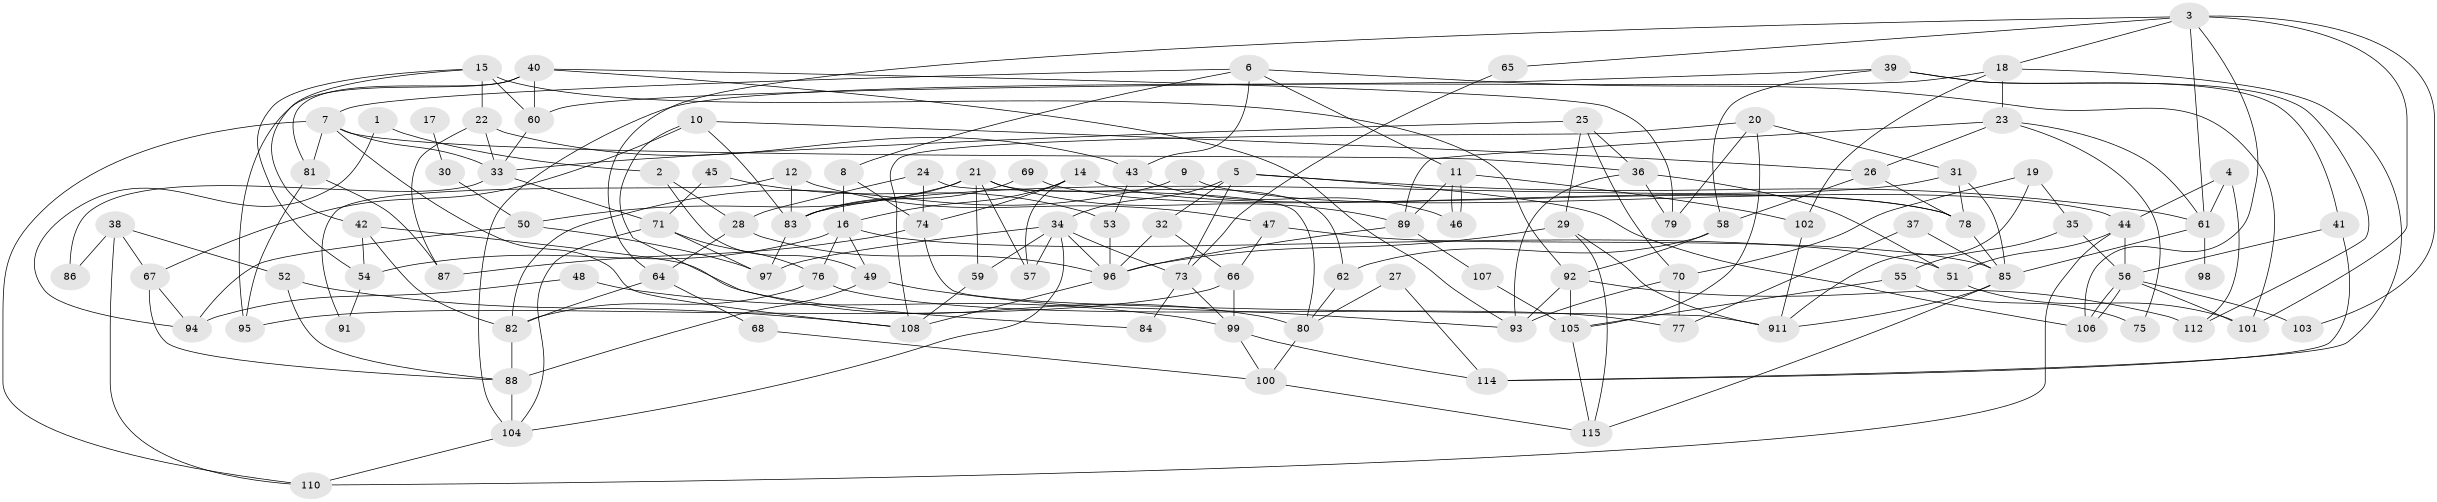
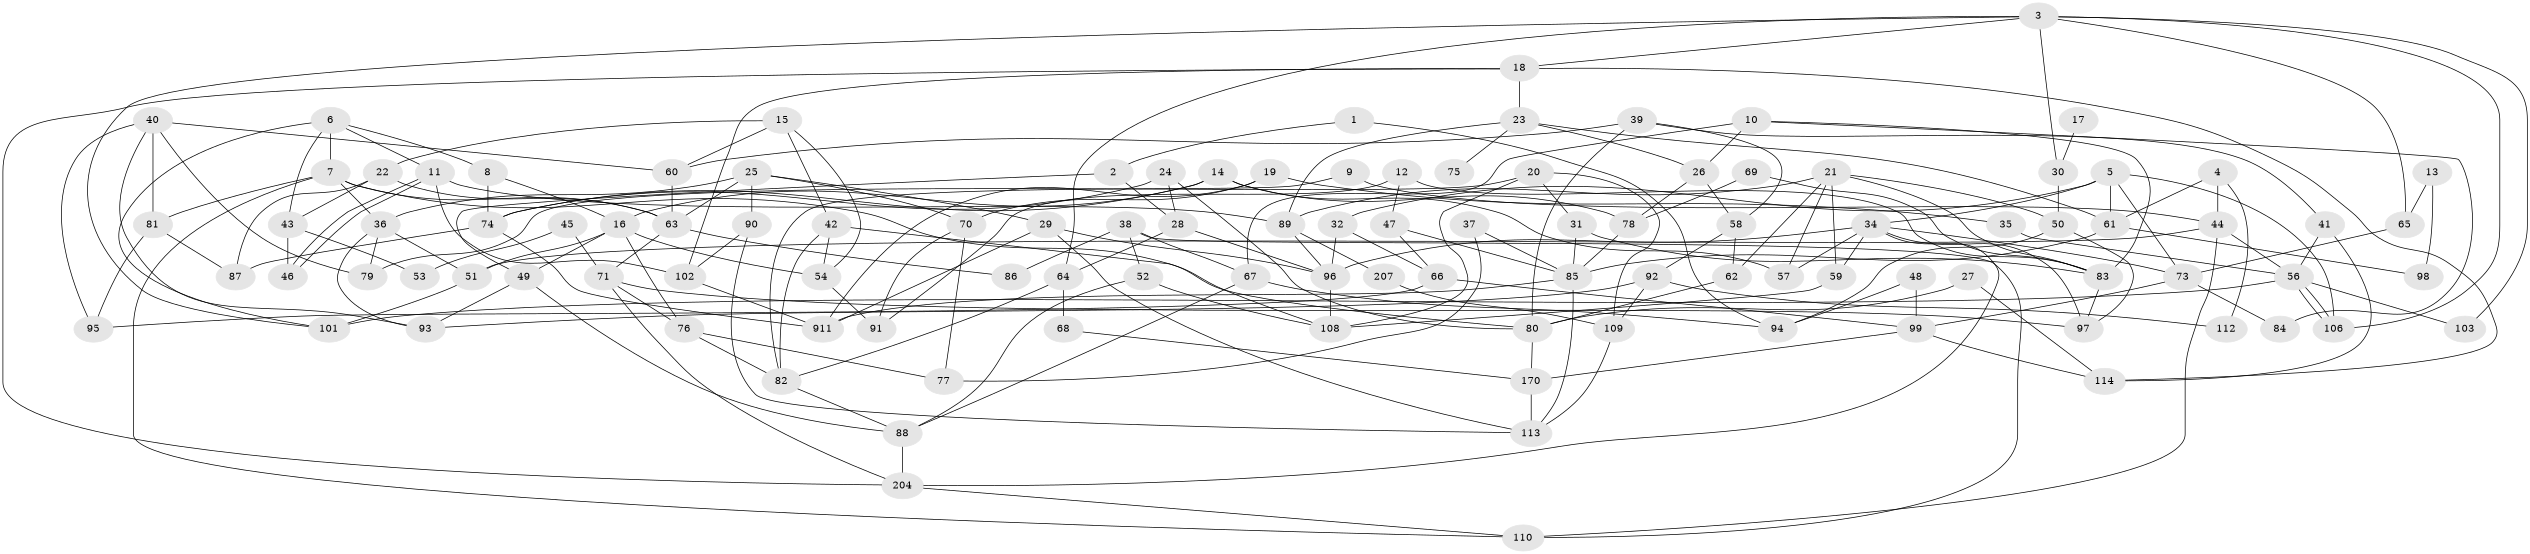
edge "39" -- "112": now "39" -- "80"
edge "15" -- "92": removed
edge "3" -- "61": now "3" -- "30"
node "33": label "33" -> "63"
node "13": added
edge "31" -- "78": removed
node "90": added
edge "53" -- "96": removed
node "107": label "107" -> "207"
node "55": removed
edge "70" -- "93": now "70" -- "91"
node "105": label "105" -> "109"
node "100": label "100" -> "170"
node "104": label "104" -> "204"
node "115": label "115" -> "113"
